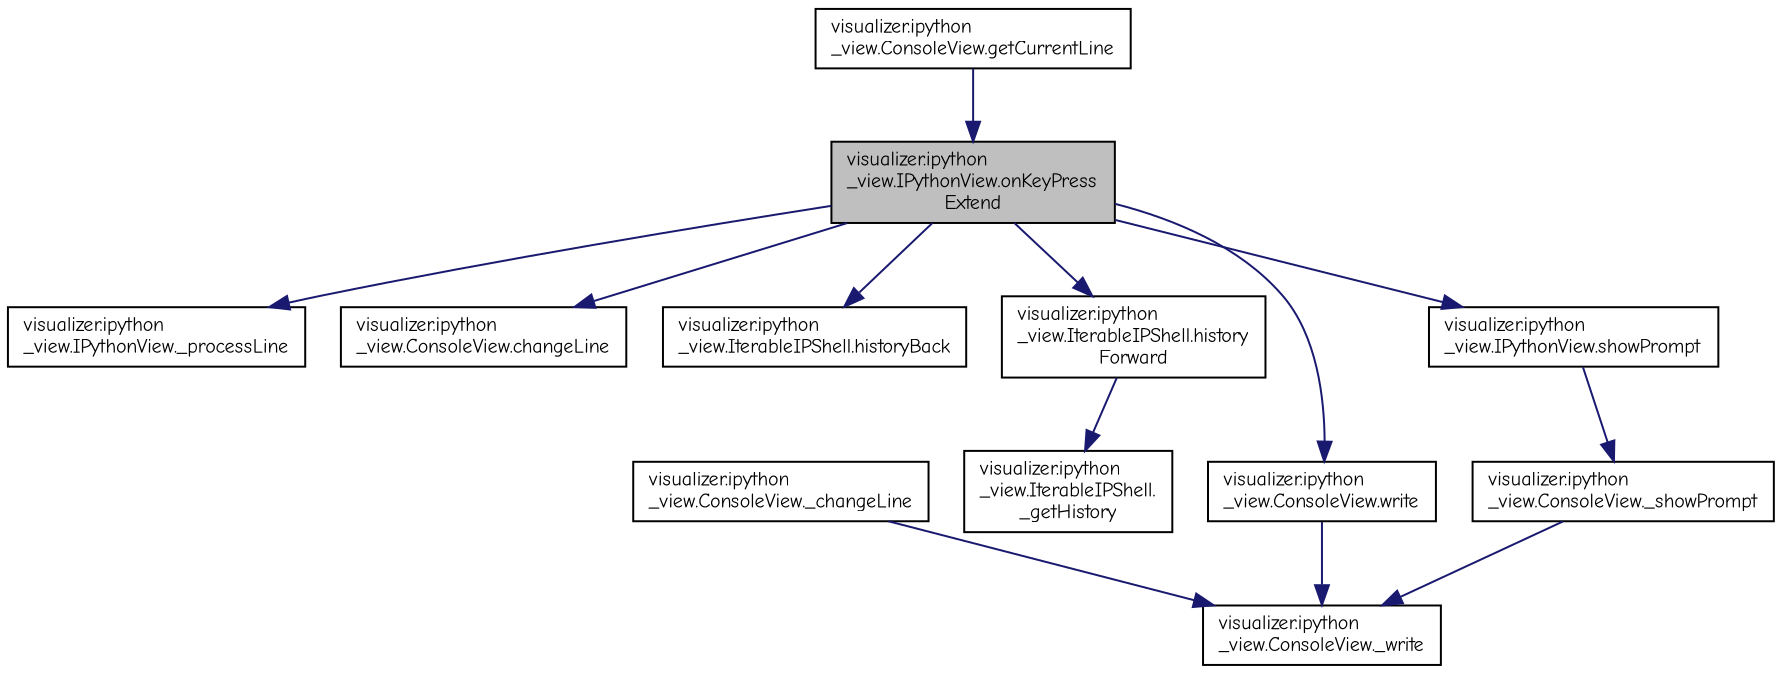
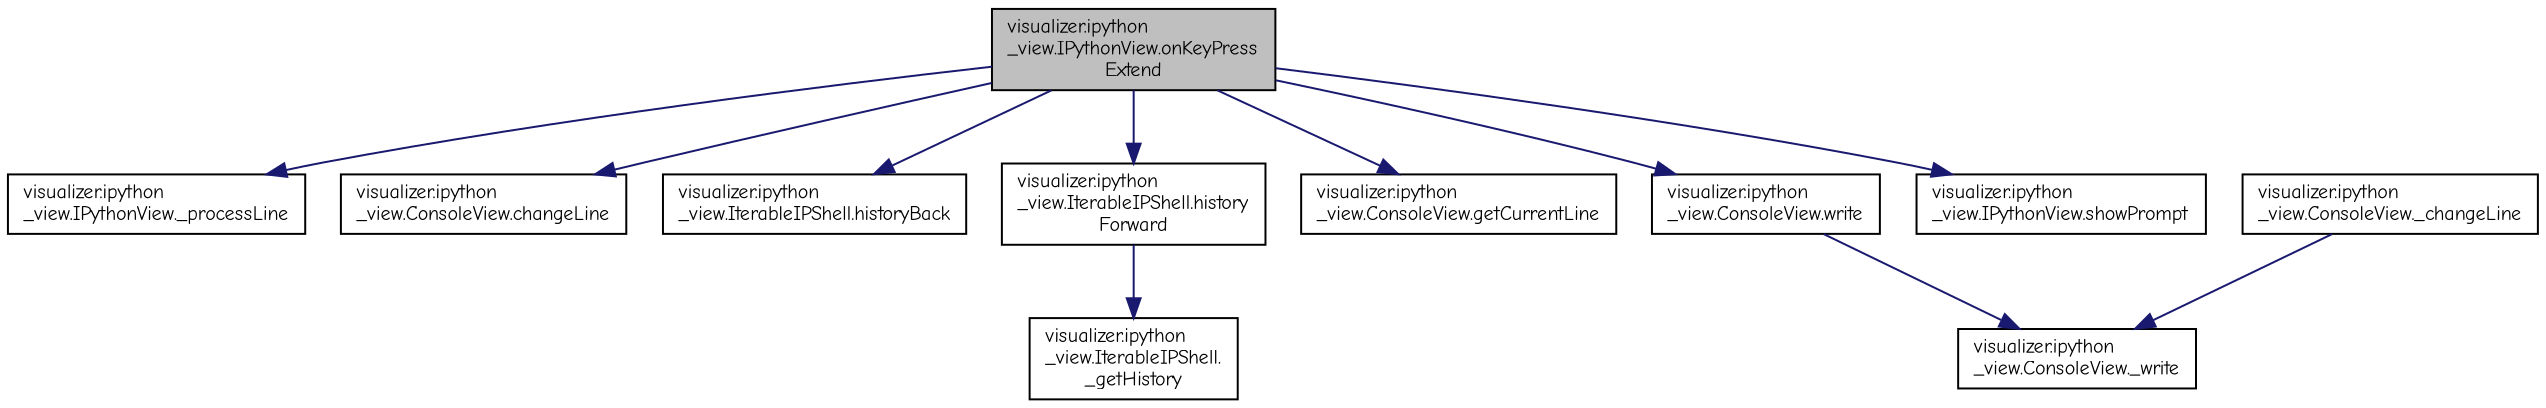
edge "visualizer.ipython _view.ConsoleView.getCurrentLine" -> "visualizer.ipython _view.IPythonView.onKeyPress Extend": reversed
node "visualizer.ipython _view.ConsoleView._showPrompt": removed
